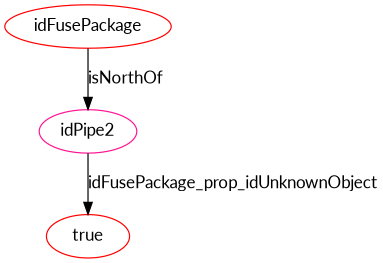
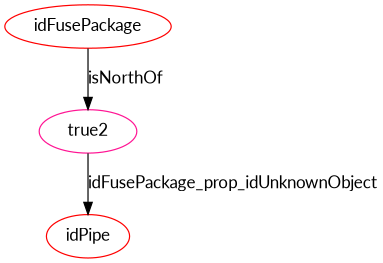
node "idPipe2": label "idPipe2" -> "true2"
node "true": label "true" -> "idPipe"
